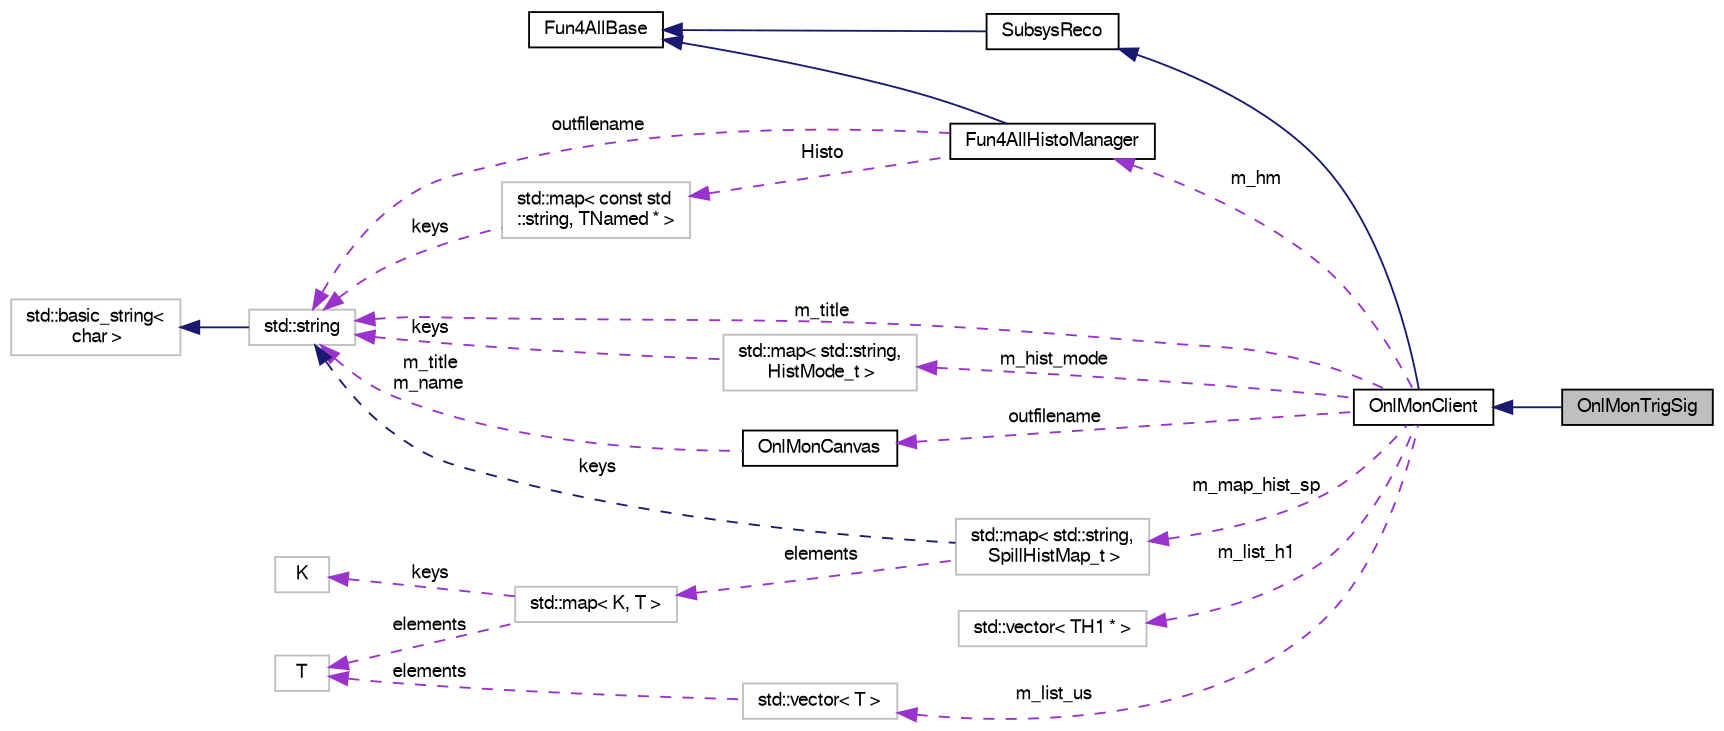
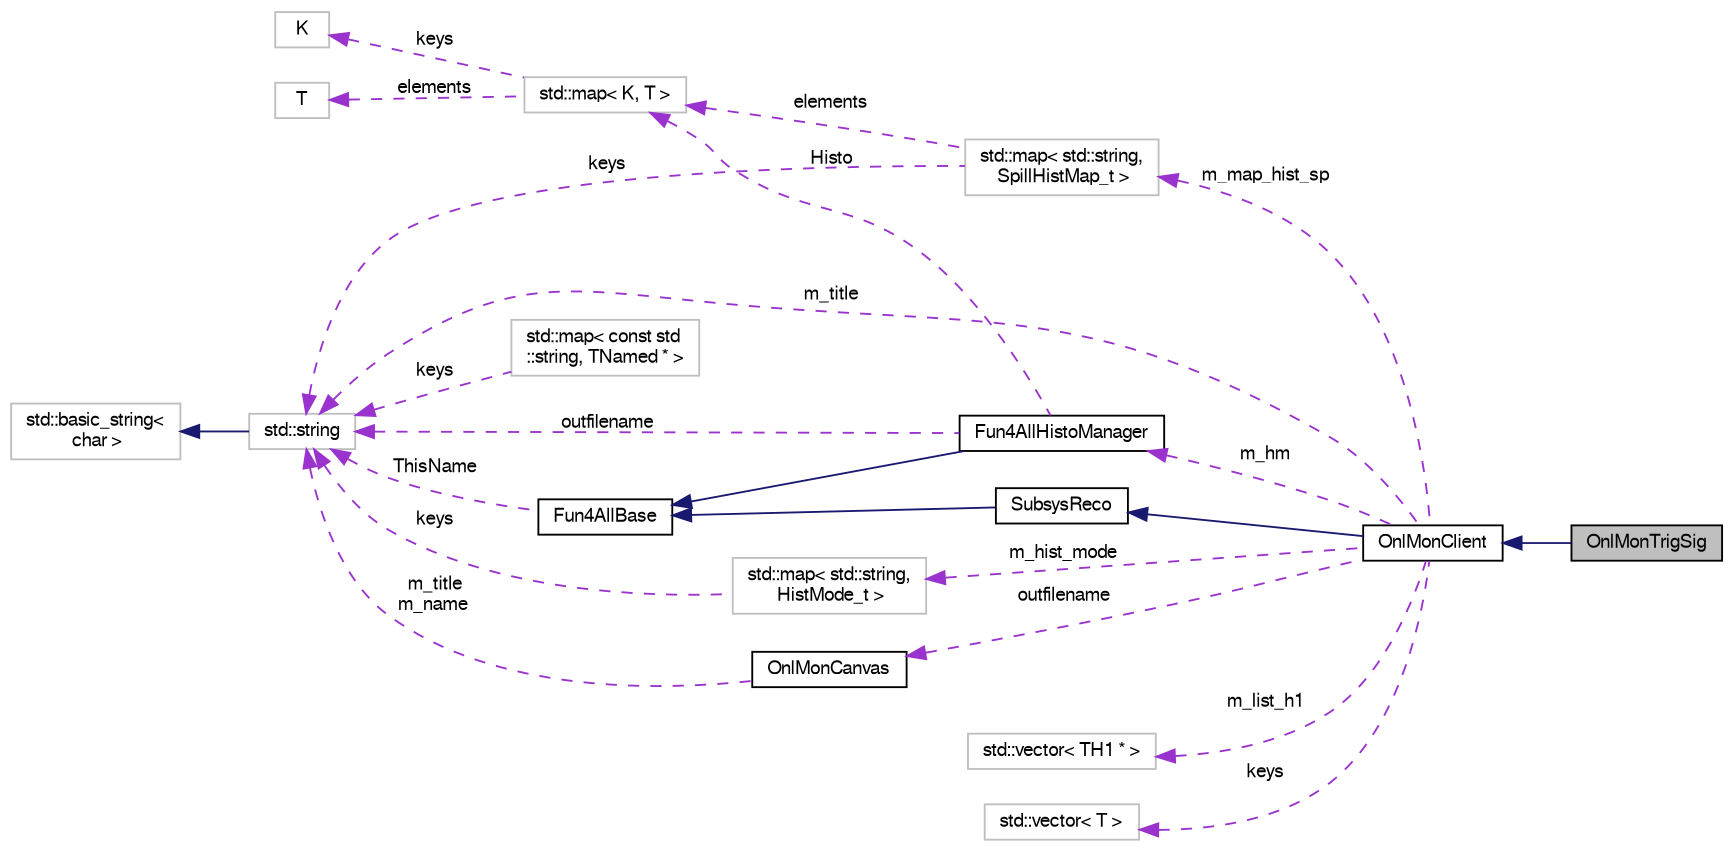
edge "Fun4AllHistoManager" -> "std::map< const std ::string, TNamed * >": now "Fun4AllHistoManager" -> "std::map< K, T >"
edge "Fun4AllBase" -> "std::string": added, label "ThisName"
edge "std::map< std::string, SpillHistMap_t >" -> "std::string": color midnightblue -> darkorchid3
edge "std::vector< T >" -> "T": removed, label "elements"
edge "OnlMonClient" -> "std::vector< T >": label " m_list_us" -> " keys"
